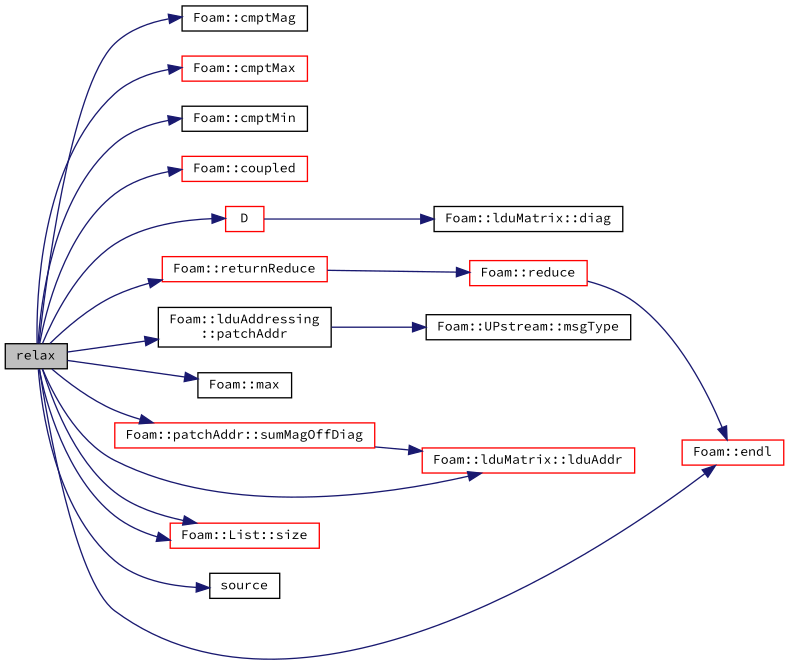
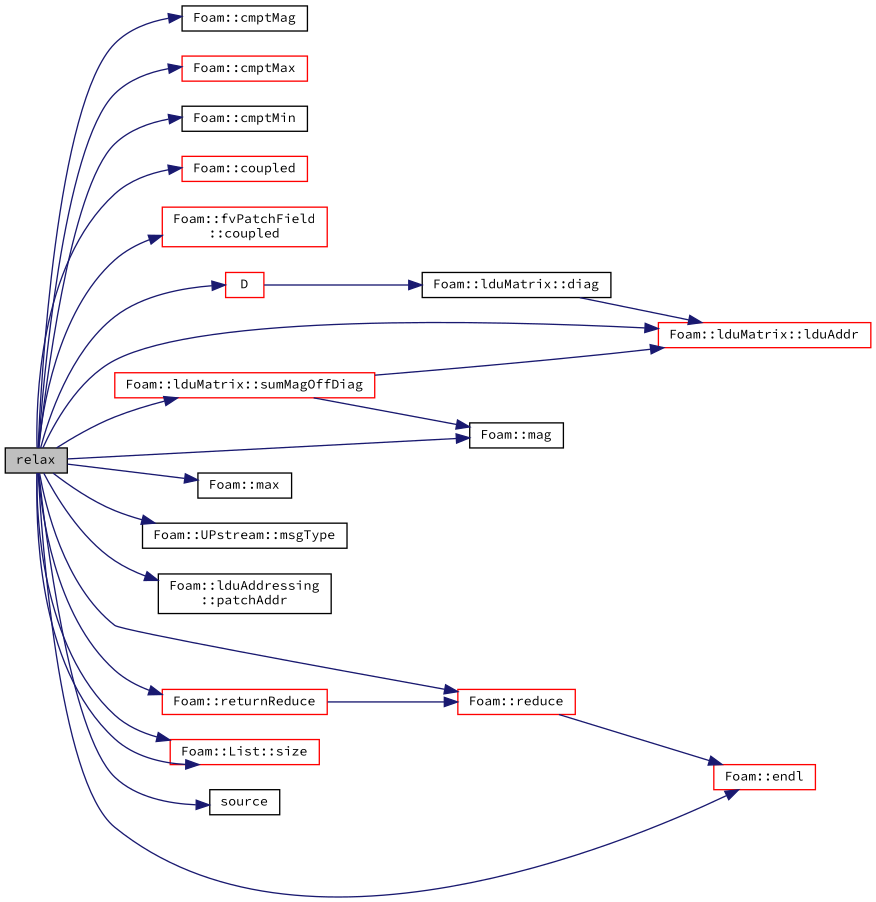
node "Foam::fvPatchField ::coupled": added
edge "Foam::lduMatrix::diag" -> "Foam::lduMatrix::lduAddr": added
edge "Foam::lduAddressing ::patchAddr" -> "Foam::UPstream::msgType": now "relax" -> "Foam::UPstream::msgType"
node "Foam::patchAddr::sumMagOffDiag": label "Foam::patchAddr::sumMagOffDiag" -> "Foam::lduMatrix::sumMagOffDiag"
node "Foam::mag": added
edge "relax" -> "Foam::reduce": added
